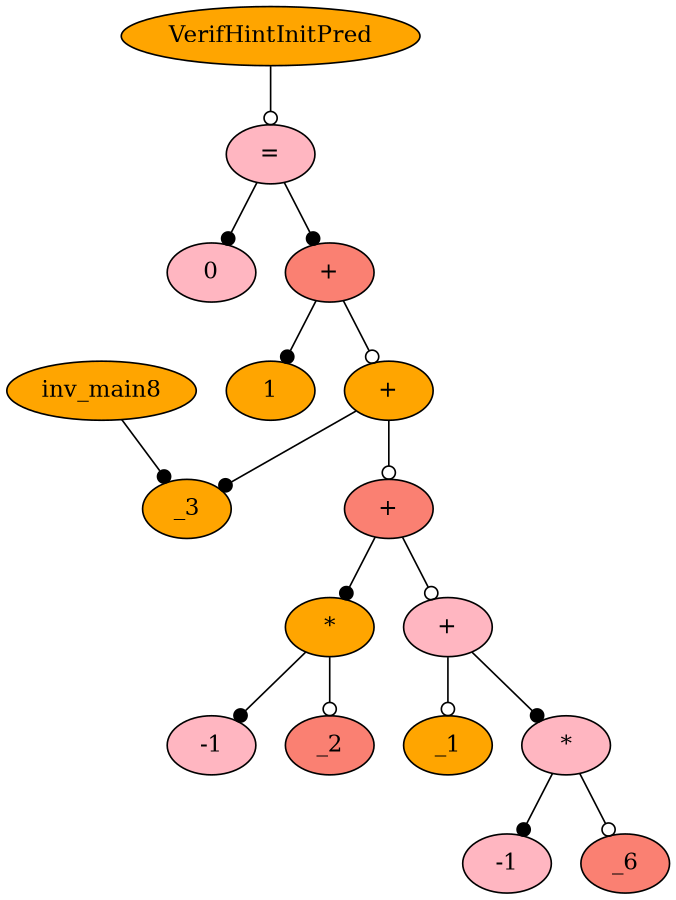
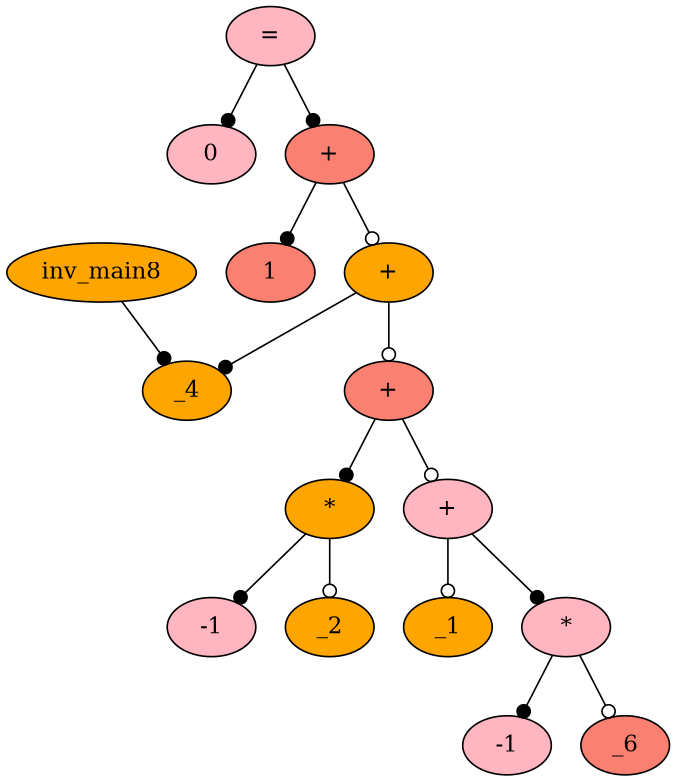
node "VerifHintInitPred": removed
node "1": fillcolor orange -> salmon
node "_3": label "_3" -> "_4"
node "_2": fillcolor salmon -> orange
